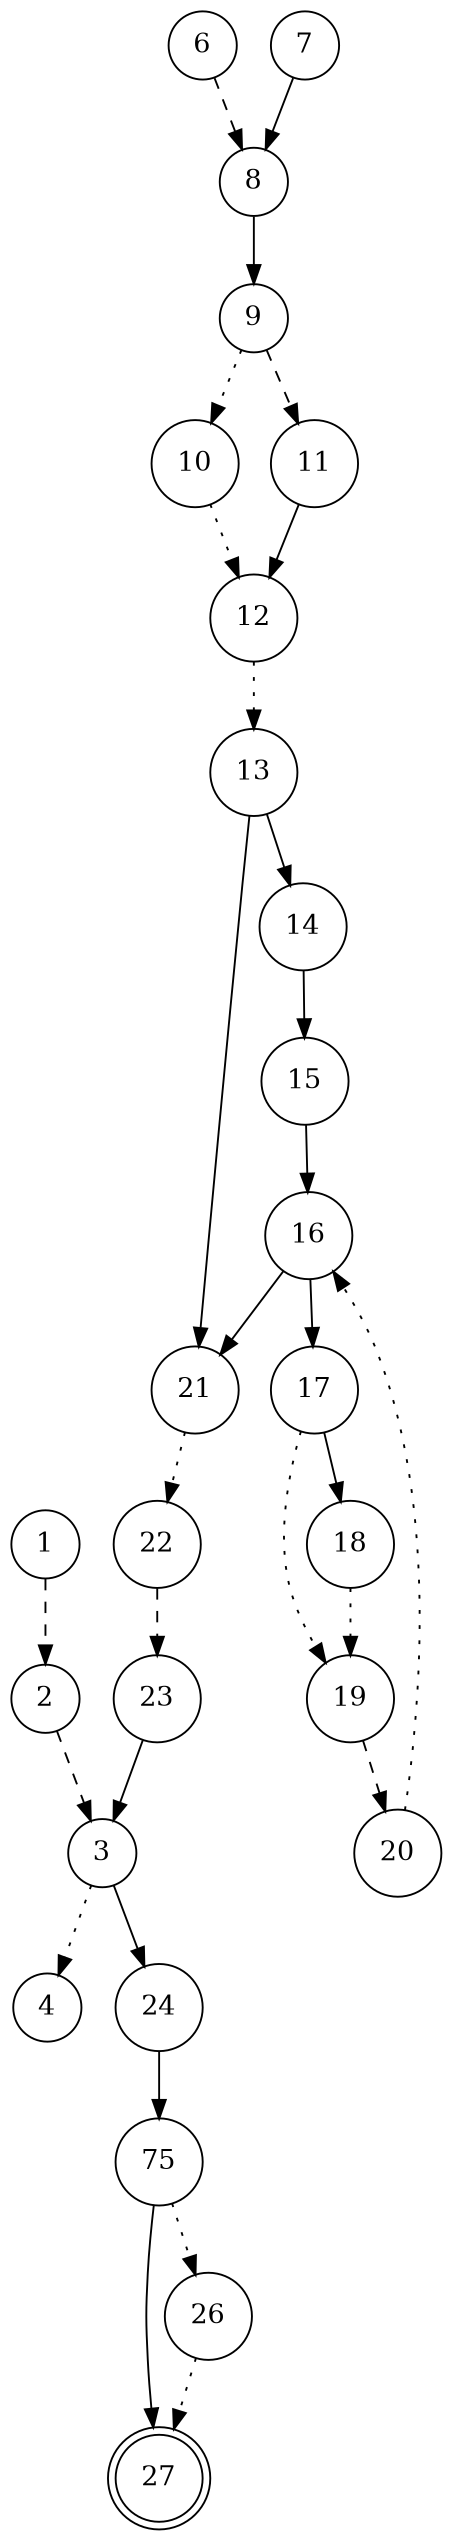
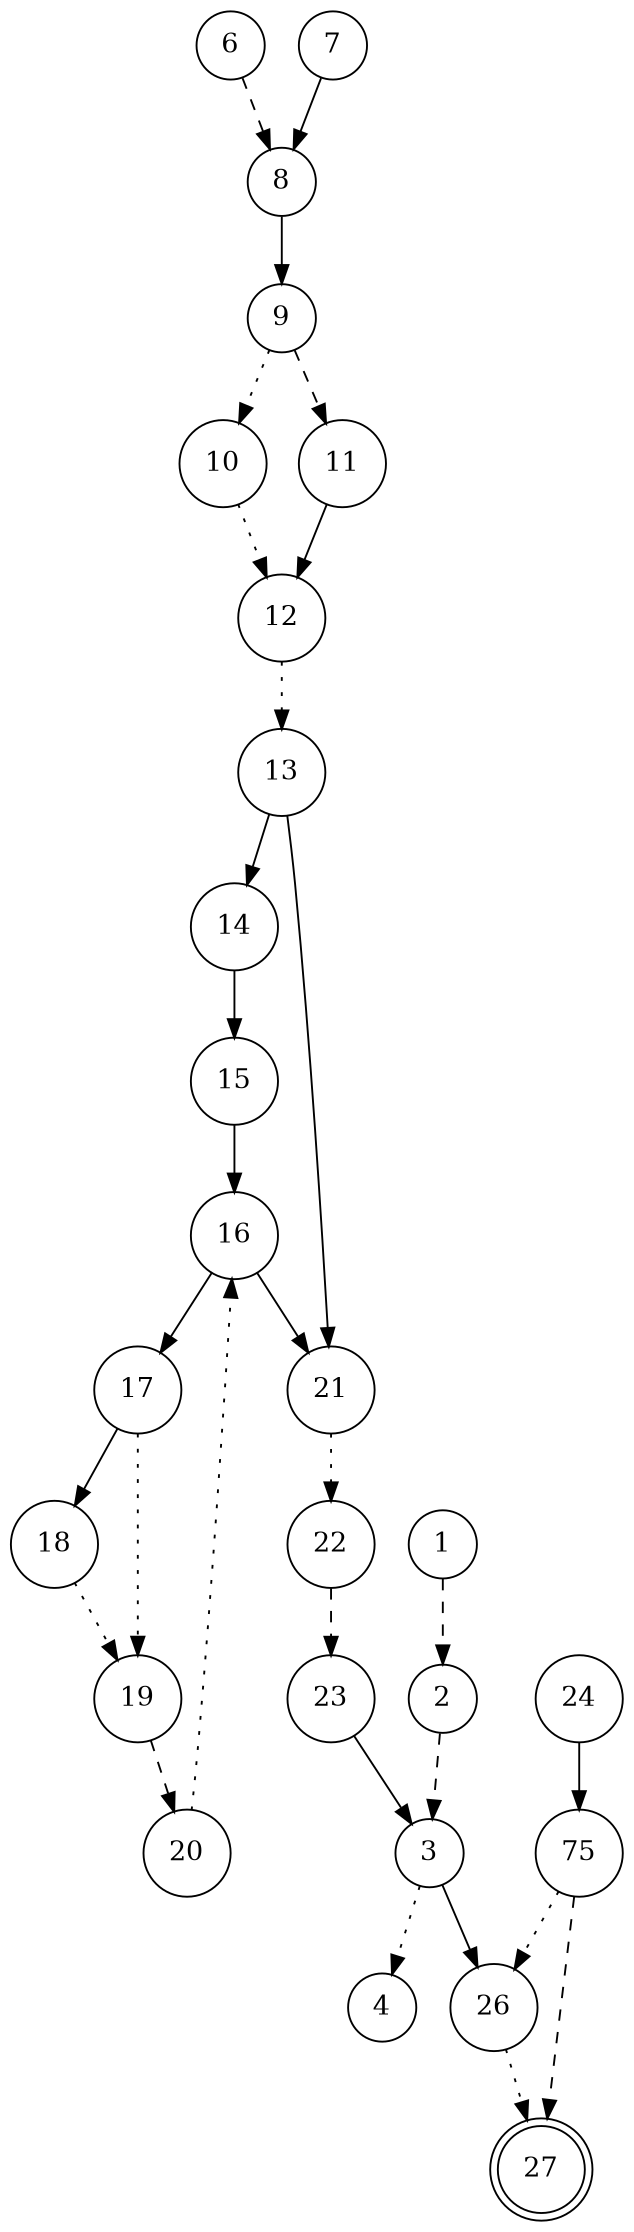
edge "3" -> "24": now "3" -> "26"
edge "75" -> "27": style solid -> dashed
